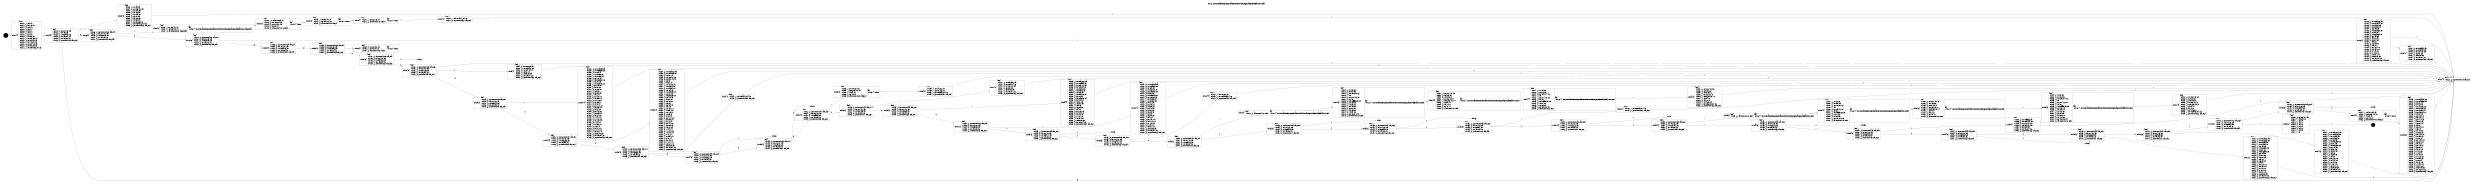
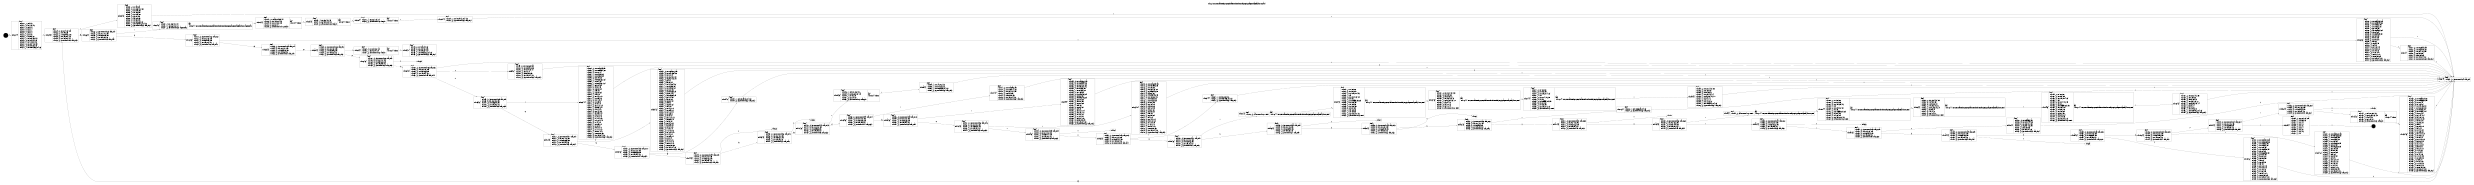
node "0x401c9c [21]": added
